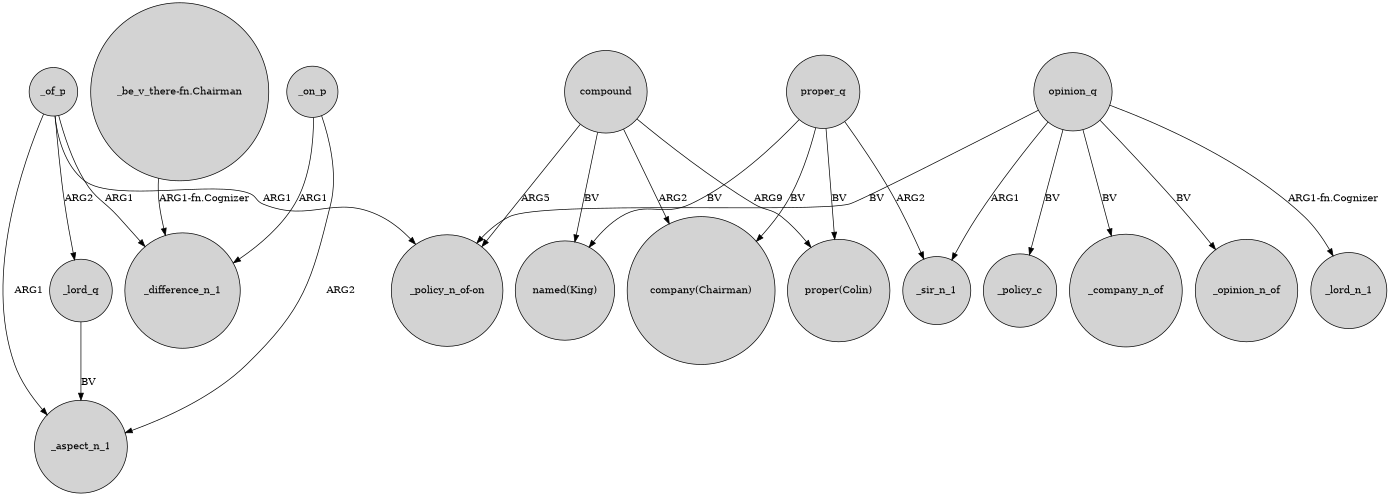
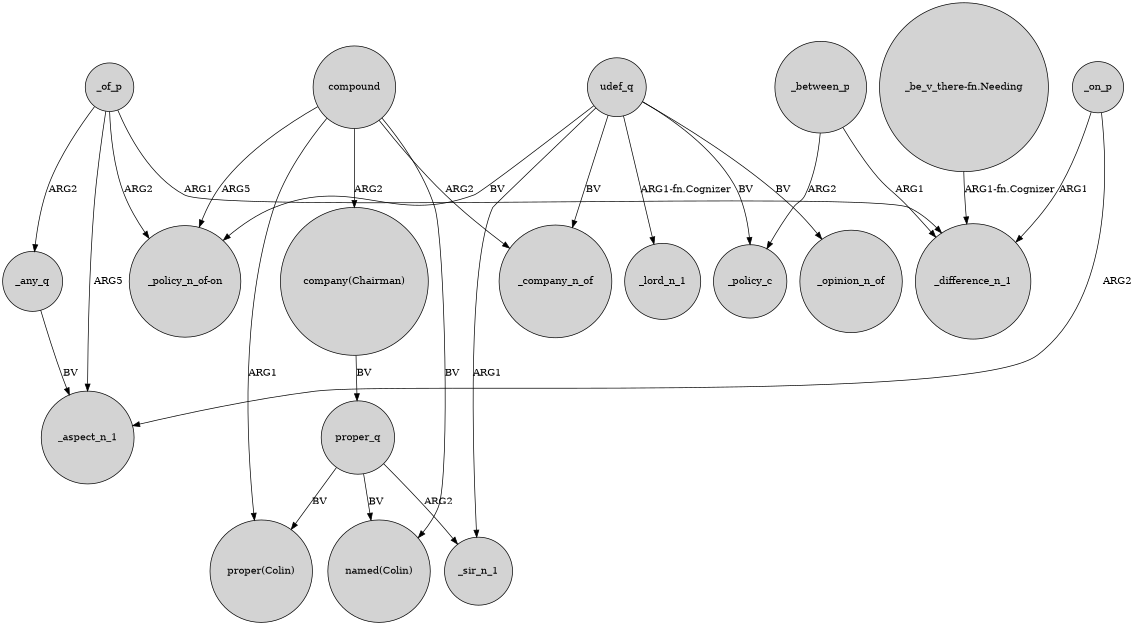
node "_between_p": added
node "_be_v_there-fn.Chairman": label "_be_v_there-fn.Chairman" -> "_be_v_there-fn.Needing"
node "opinion_q": label "opinion_q" -> "udef_q"
edge "proper_q" -> "company(Chairman)": reversed
edge "compound" -> "_company_n_of": added, label "ARG2"
edge "_of_p" -> "_policy_n_of-on": label "ARG1" -> "ARG2"
edge "compound" -> "proper(Colin)": label "ARG9" -> "ARG1"
edge "_of_p" -> "_aspect_n_1": label "ARG1" -> "ARG5"
node "_lord_q": label "_lord_q" -> "_any_q"
node "named(King)": label "named(King)" -> "named(Colin)"
